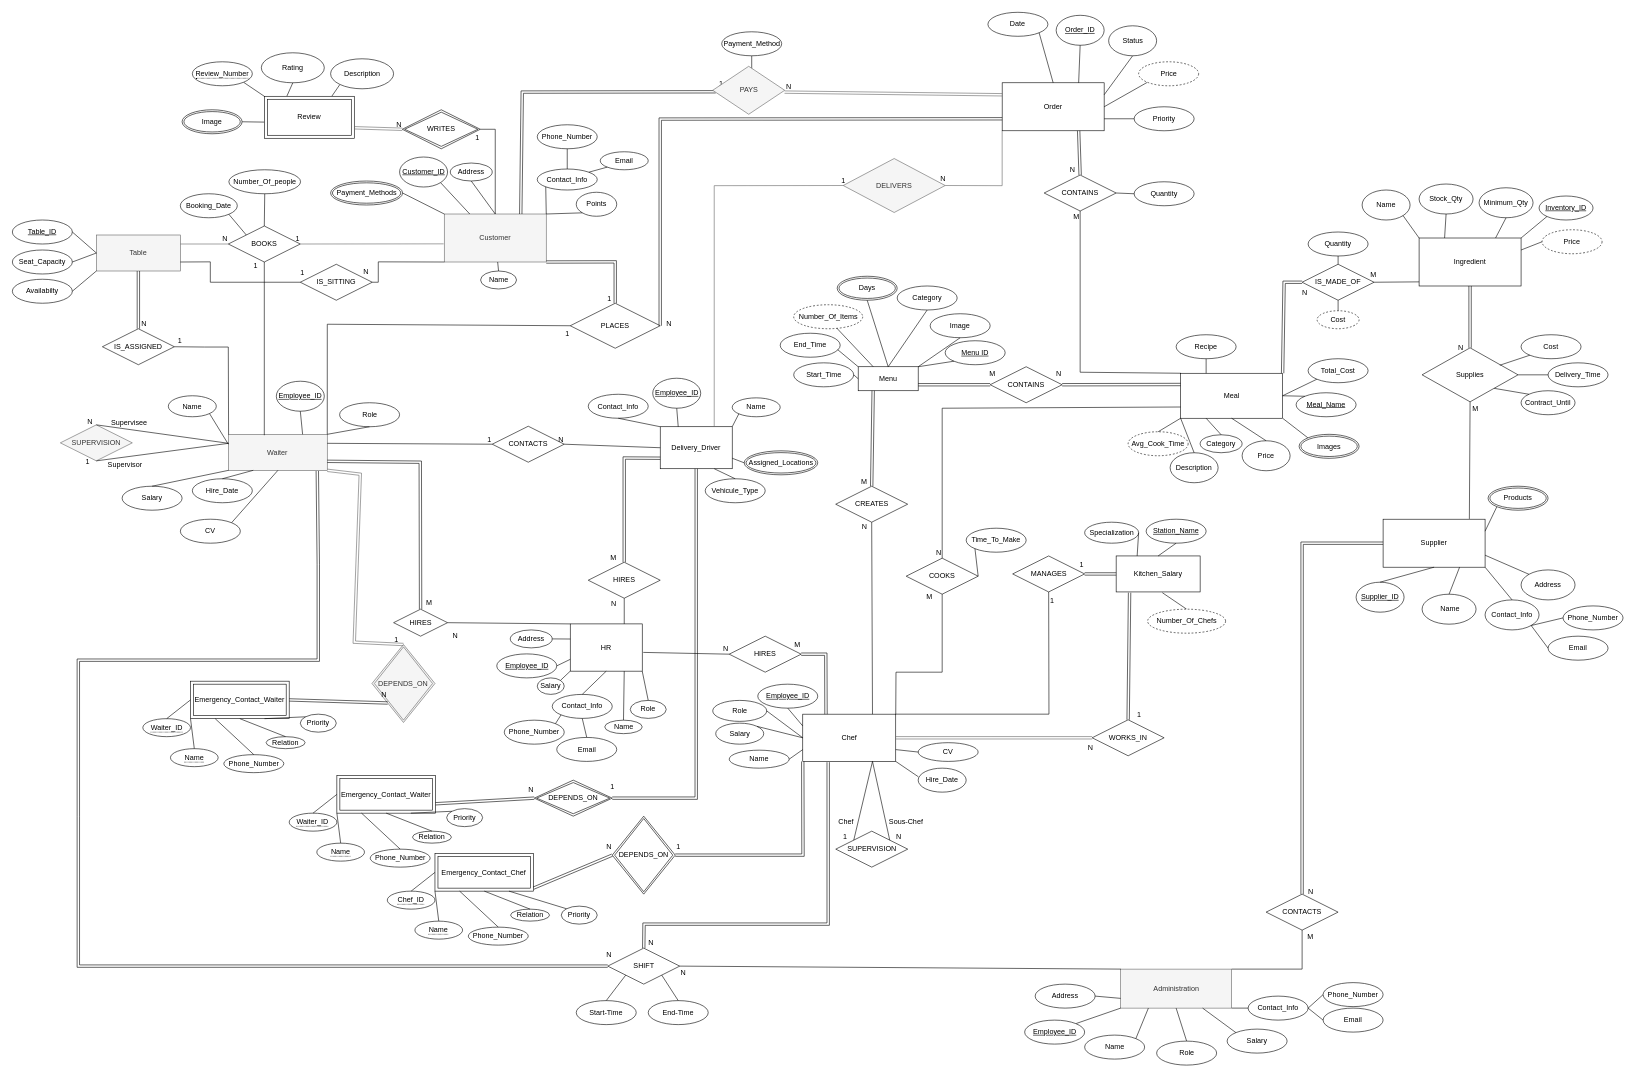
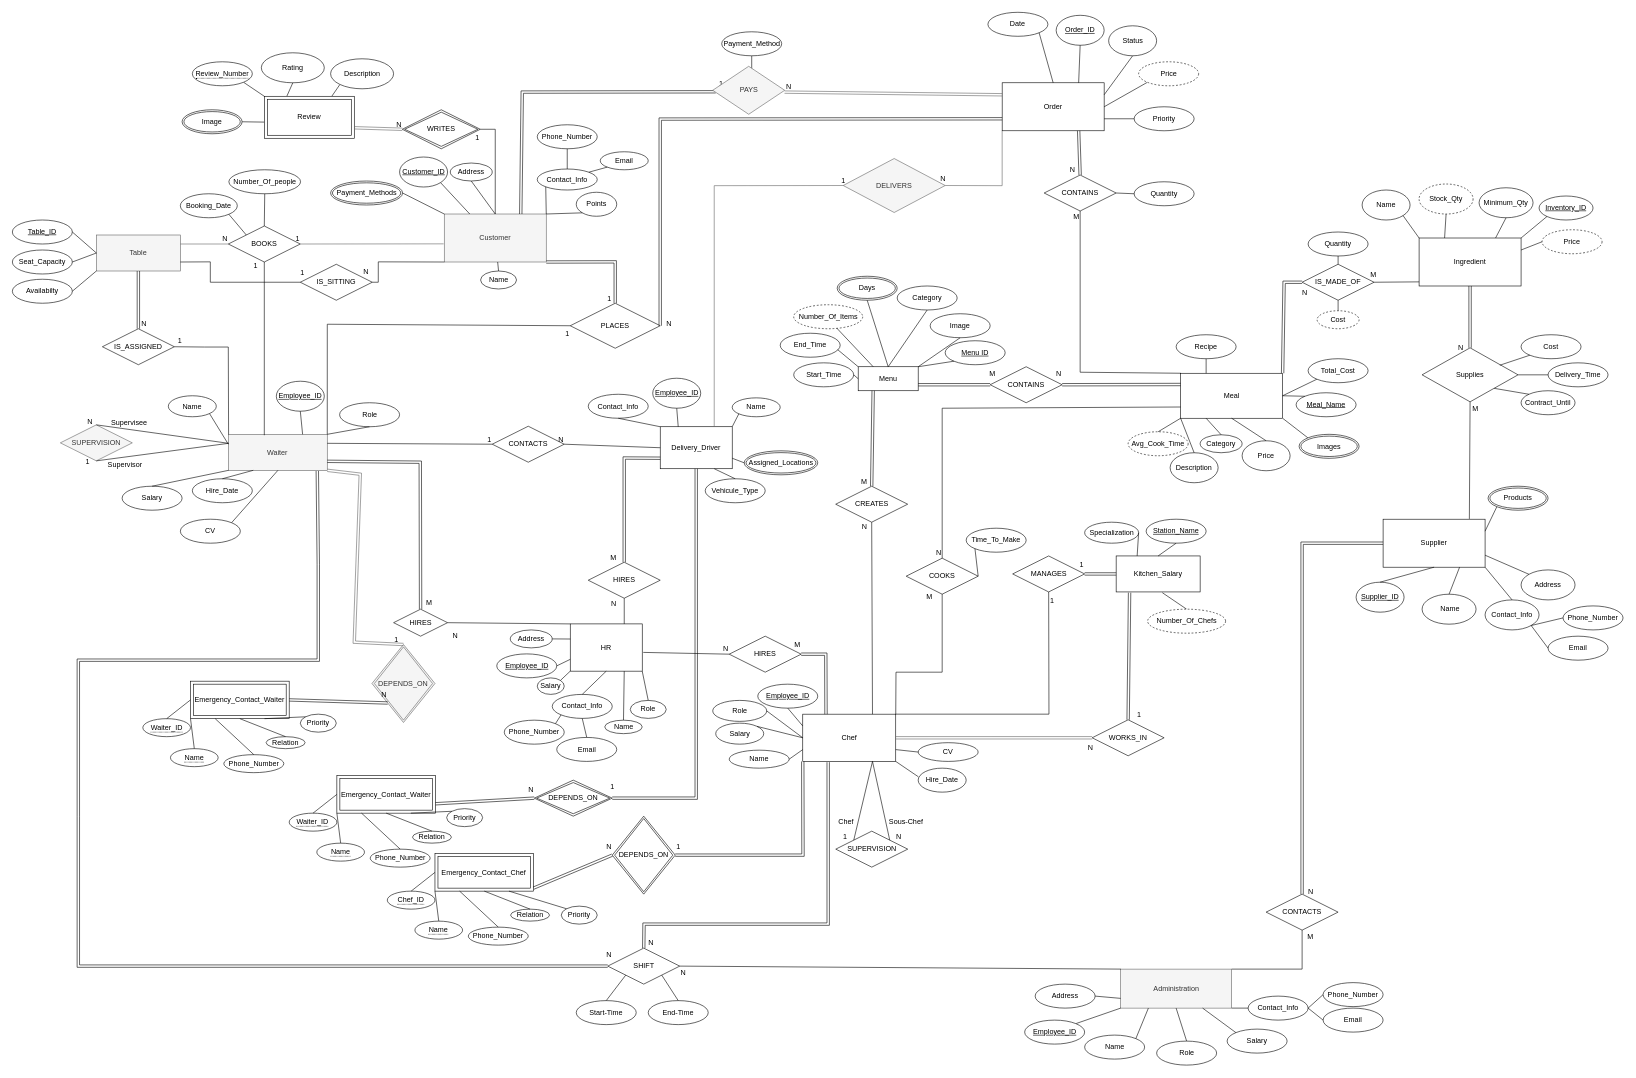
node "Stock_Qty": style solid -> dashed
